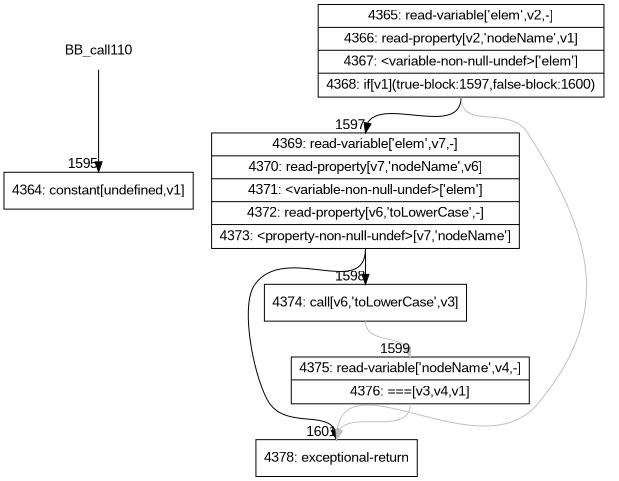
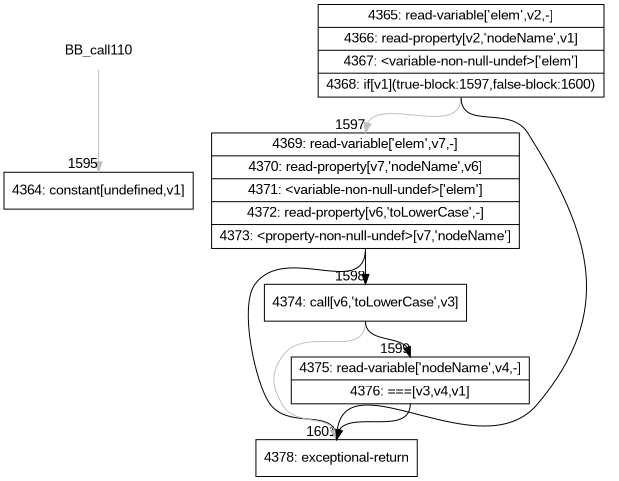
edge "BB_call110" -> "4364: constant[undefined,v1]": color black -> gray
edge "4365: read-variable['elem',v2,-]" -> "4369: read-variable['elem',v7,-]": color black -> gray
edge "4365: read-variable['elem',v2,-]" -> "4378: exceptional-return": color gray -> black
edge "4374: call[v6,'toLowerCase',v3]" -> "4375: read-variable['nodeName',v4,-]": color gray -> black
edge "4374: call[v6,'toLowerCase',v3]" -> "4378: exceptional-return": added
edge "4375: read-variable['nodeName',v4,-]" -> "4378: exceptional-return": color gray -> black
